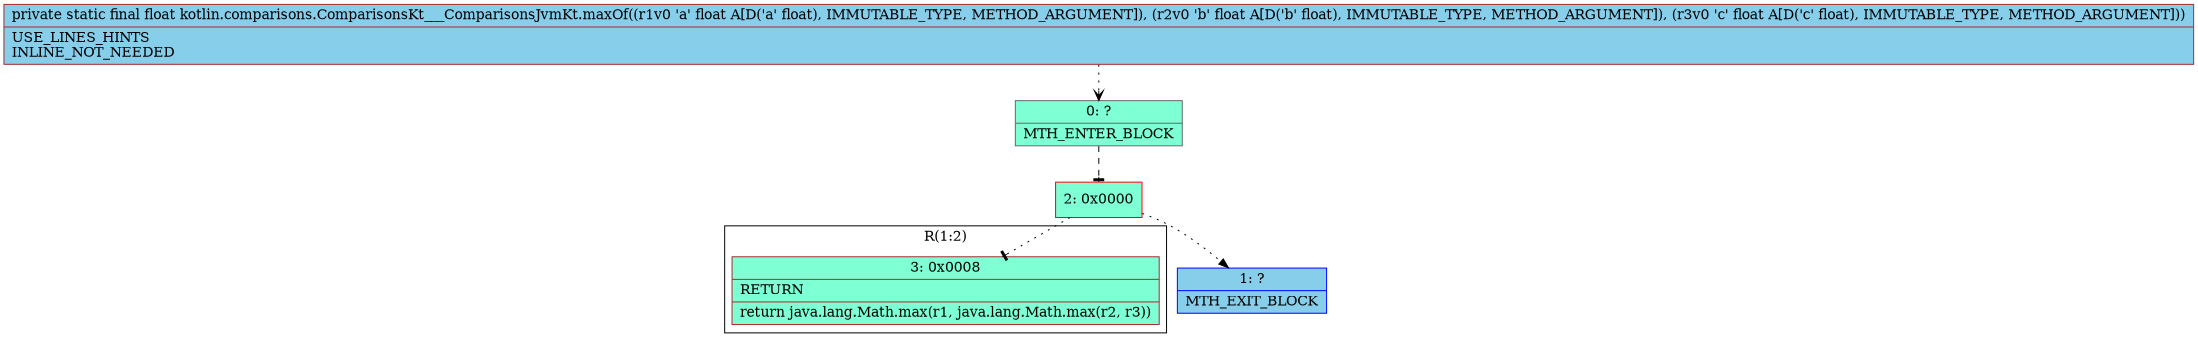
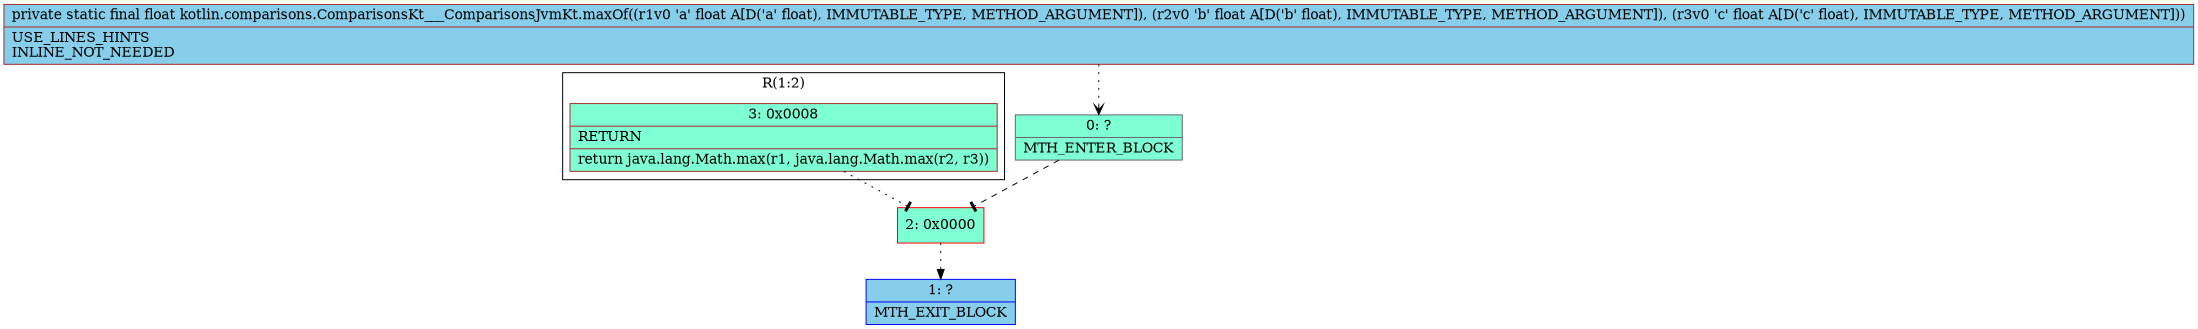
edge "2: 0x0000" -> "3: 0x0008": reversed
